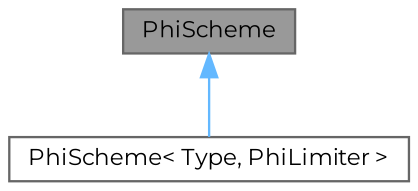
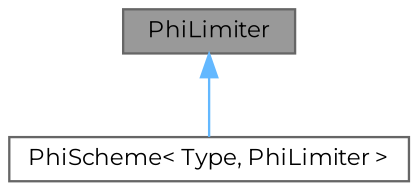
node "PhiScheme": label "PhiScheme" -> "PhiLimiter"
